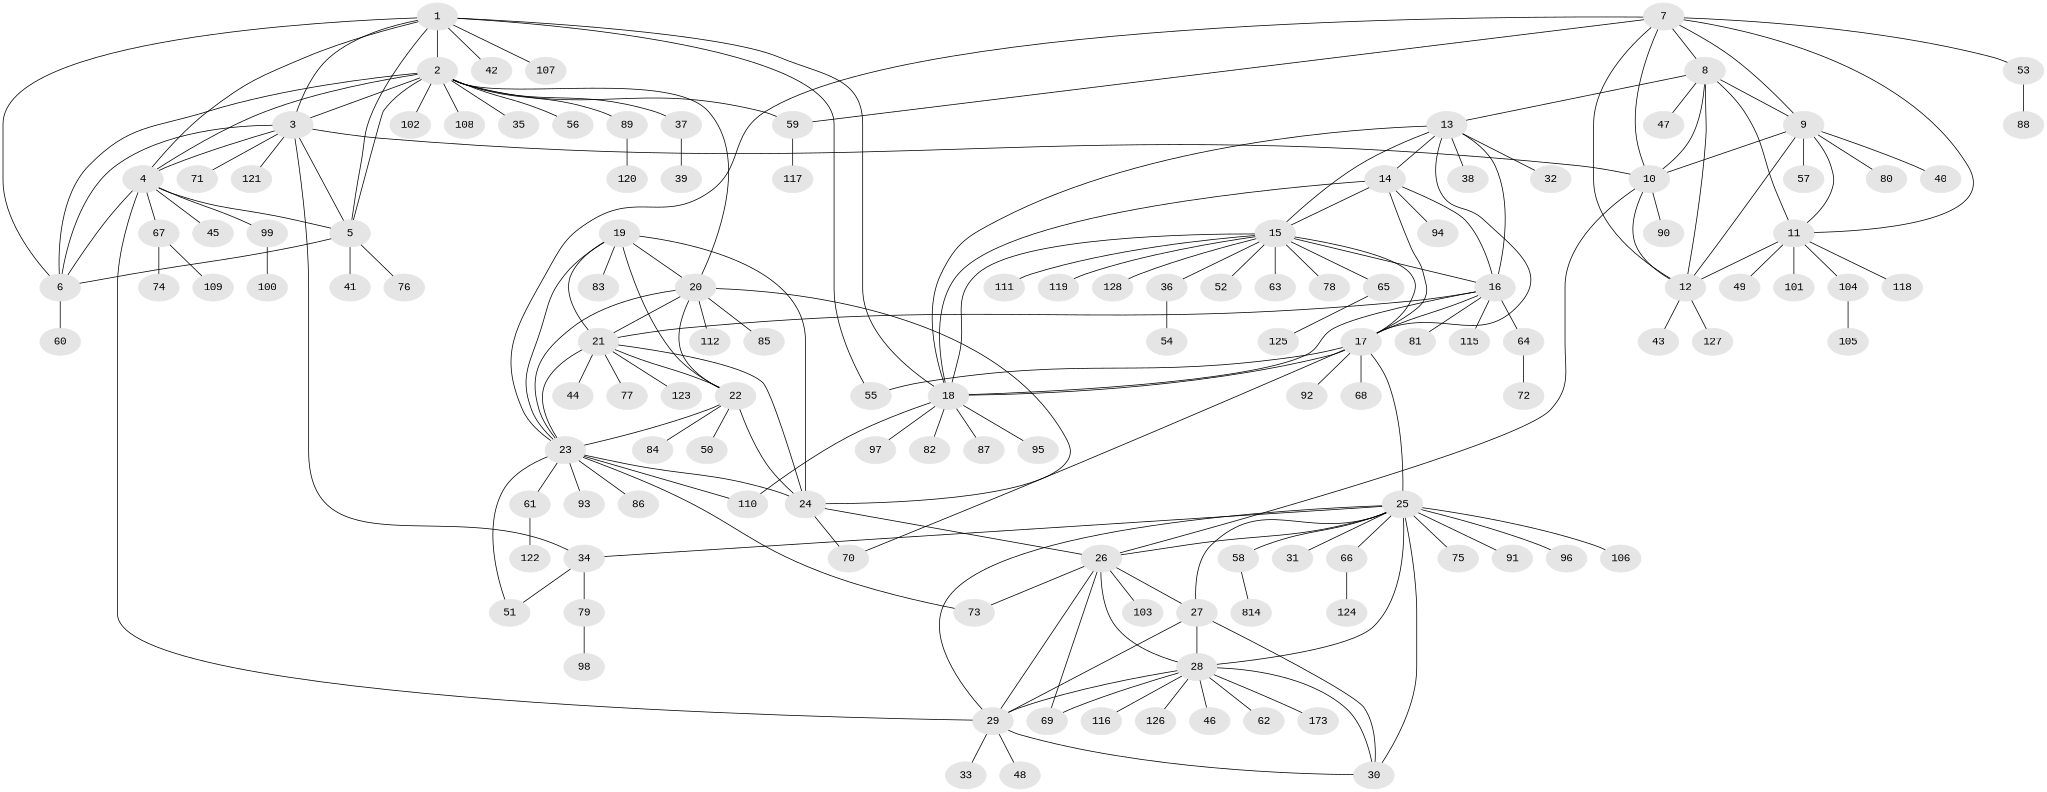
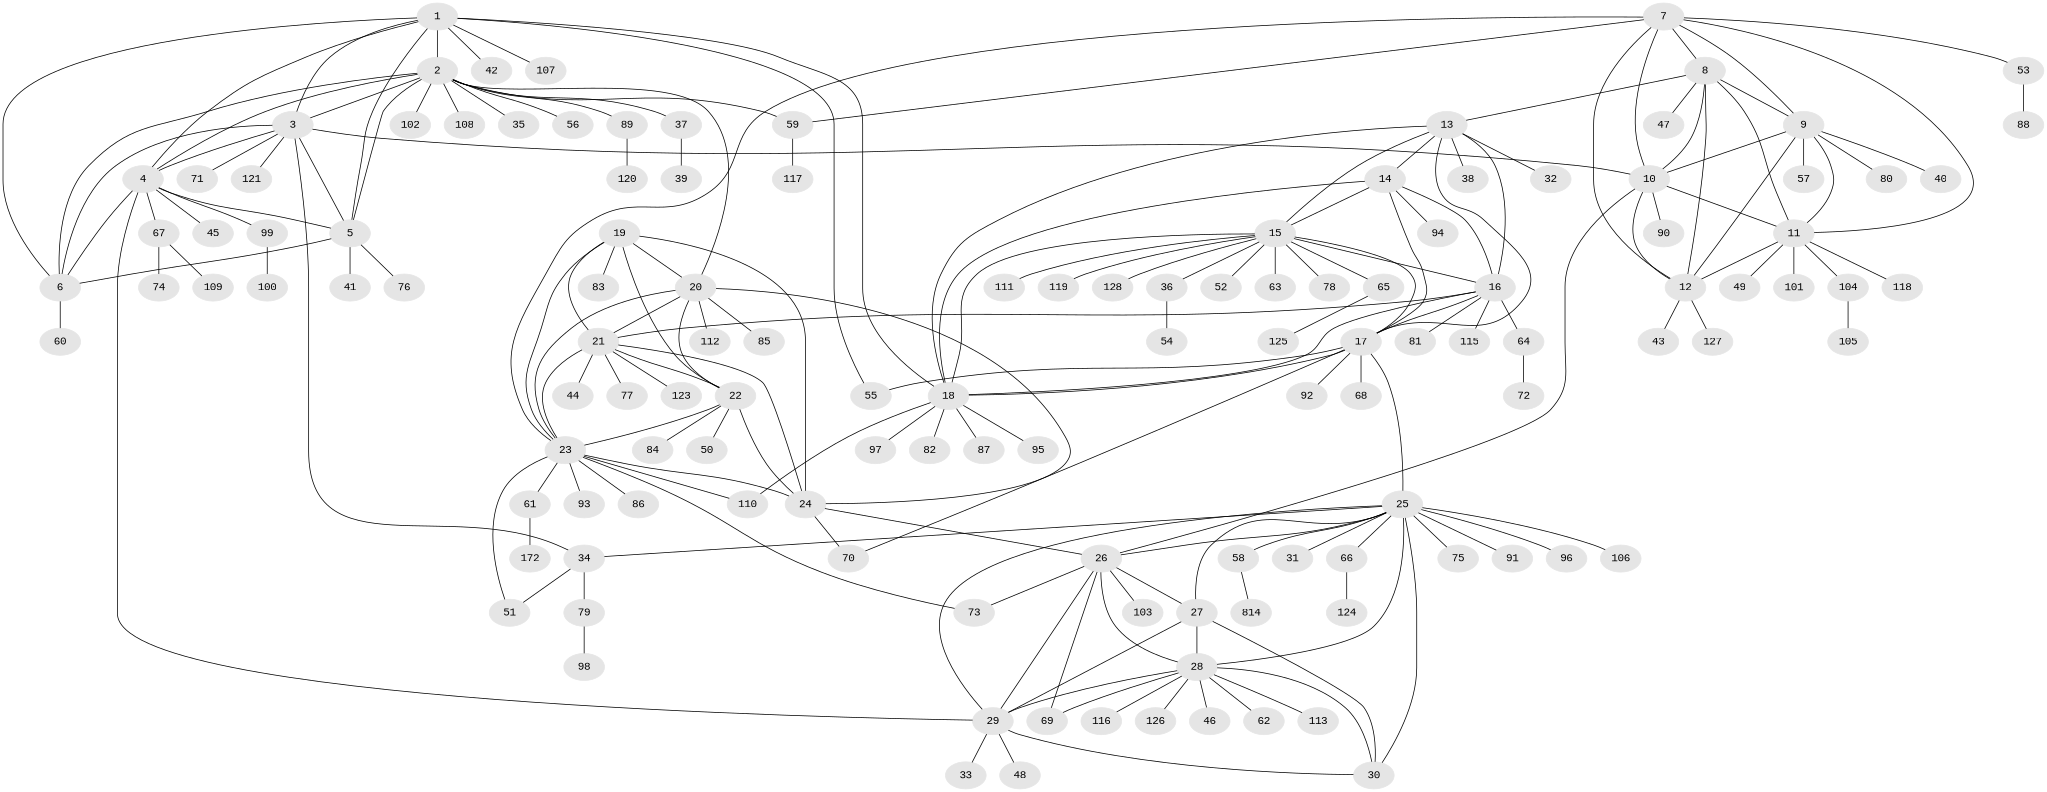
edge "10" -- "11": added
node "122": label "122" -> "172"
node "173": label "173" -> "113"
